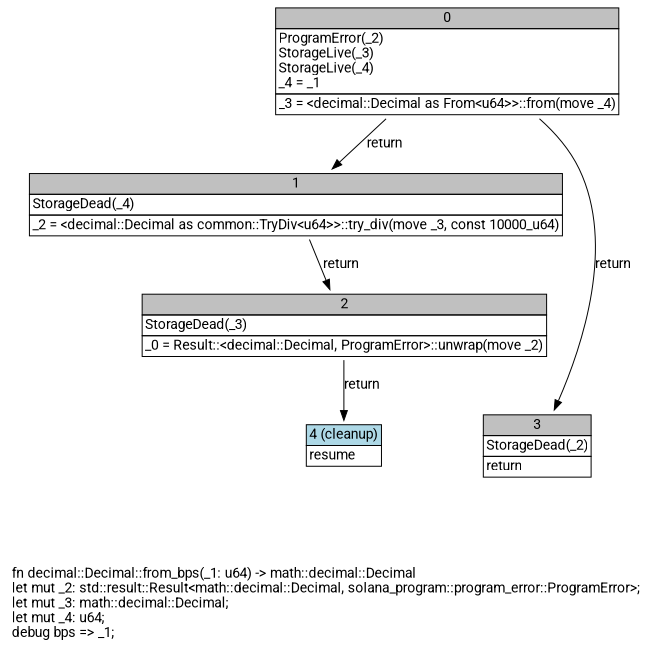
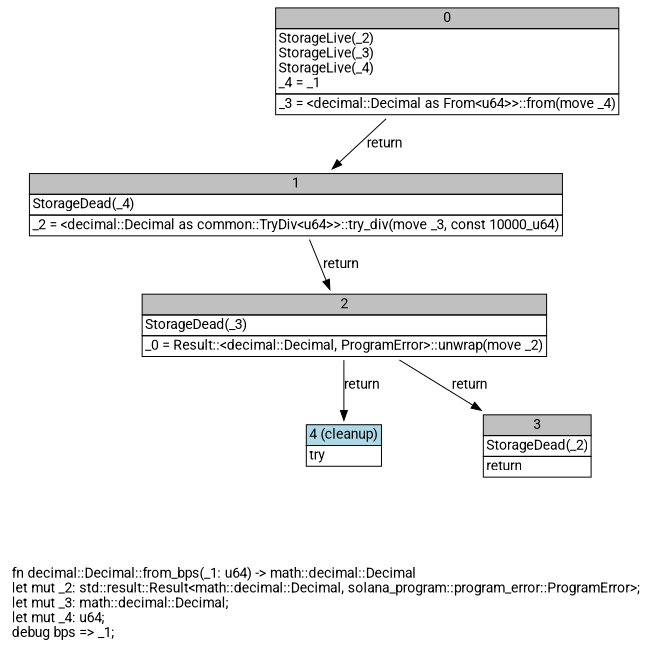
node "0": text "ProgramError(_2)" -> "StorageLive(_2)"
edge "0" -> "3": now "2" -> "3"
node "4 (cleanup)": text "resume" -> "try"
